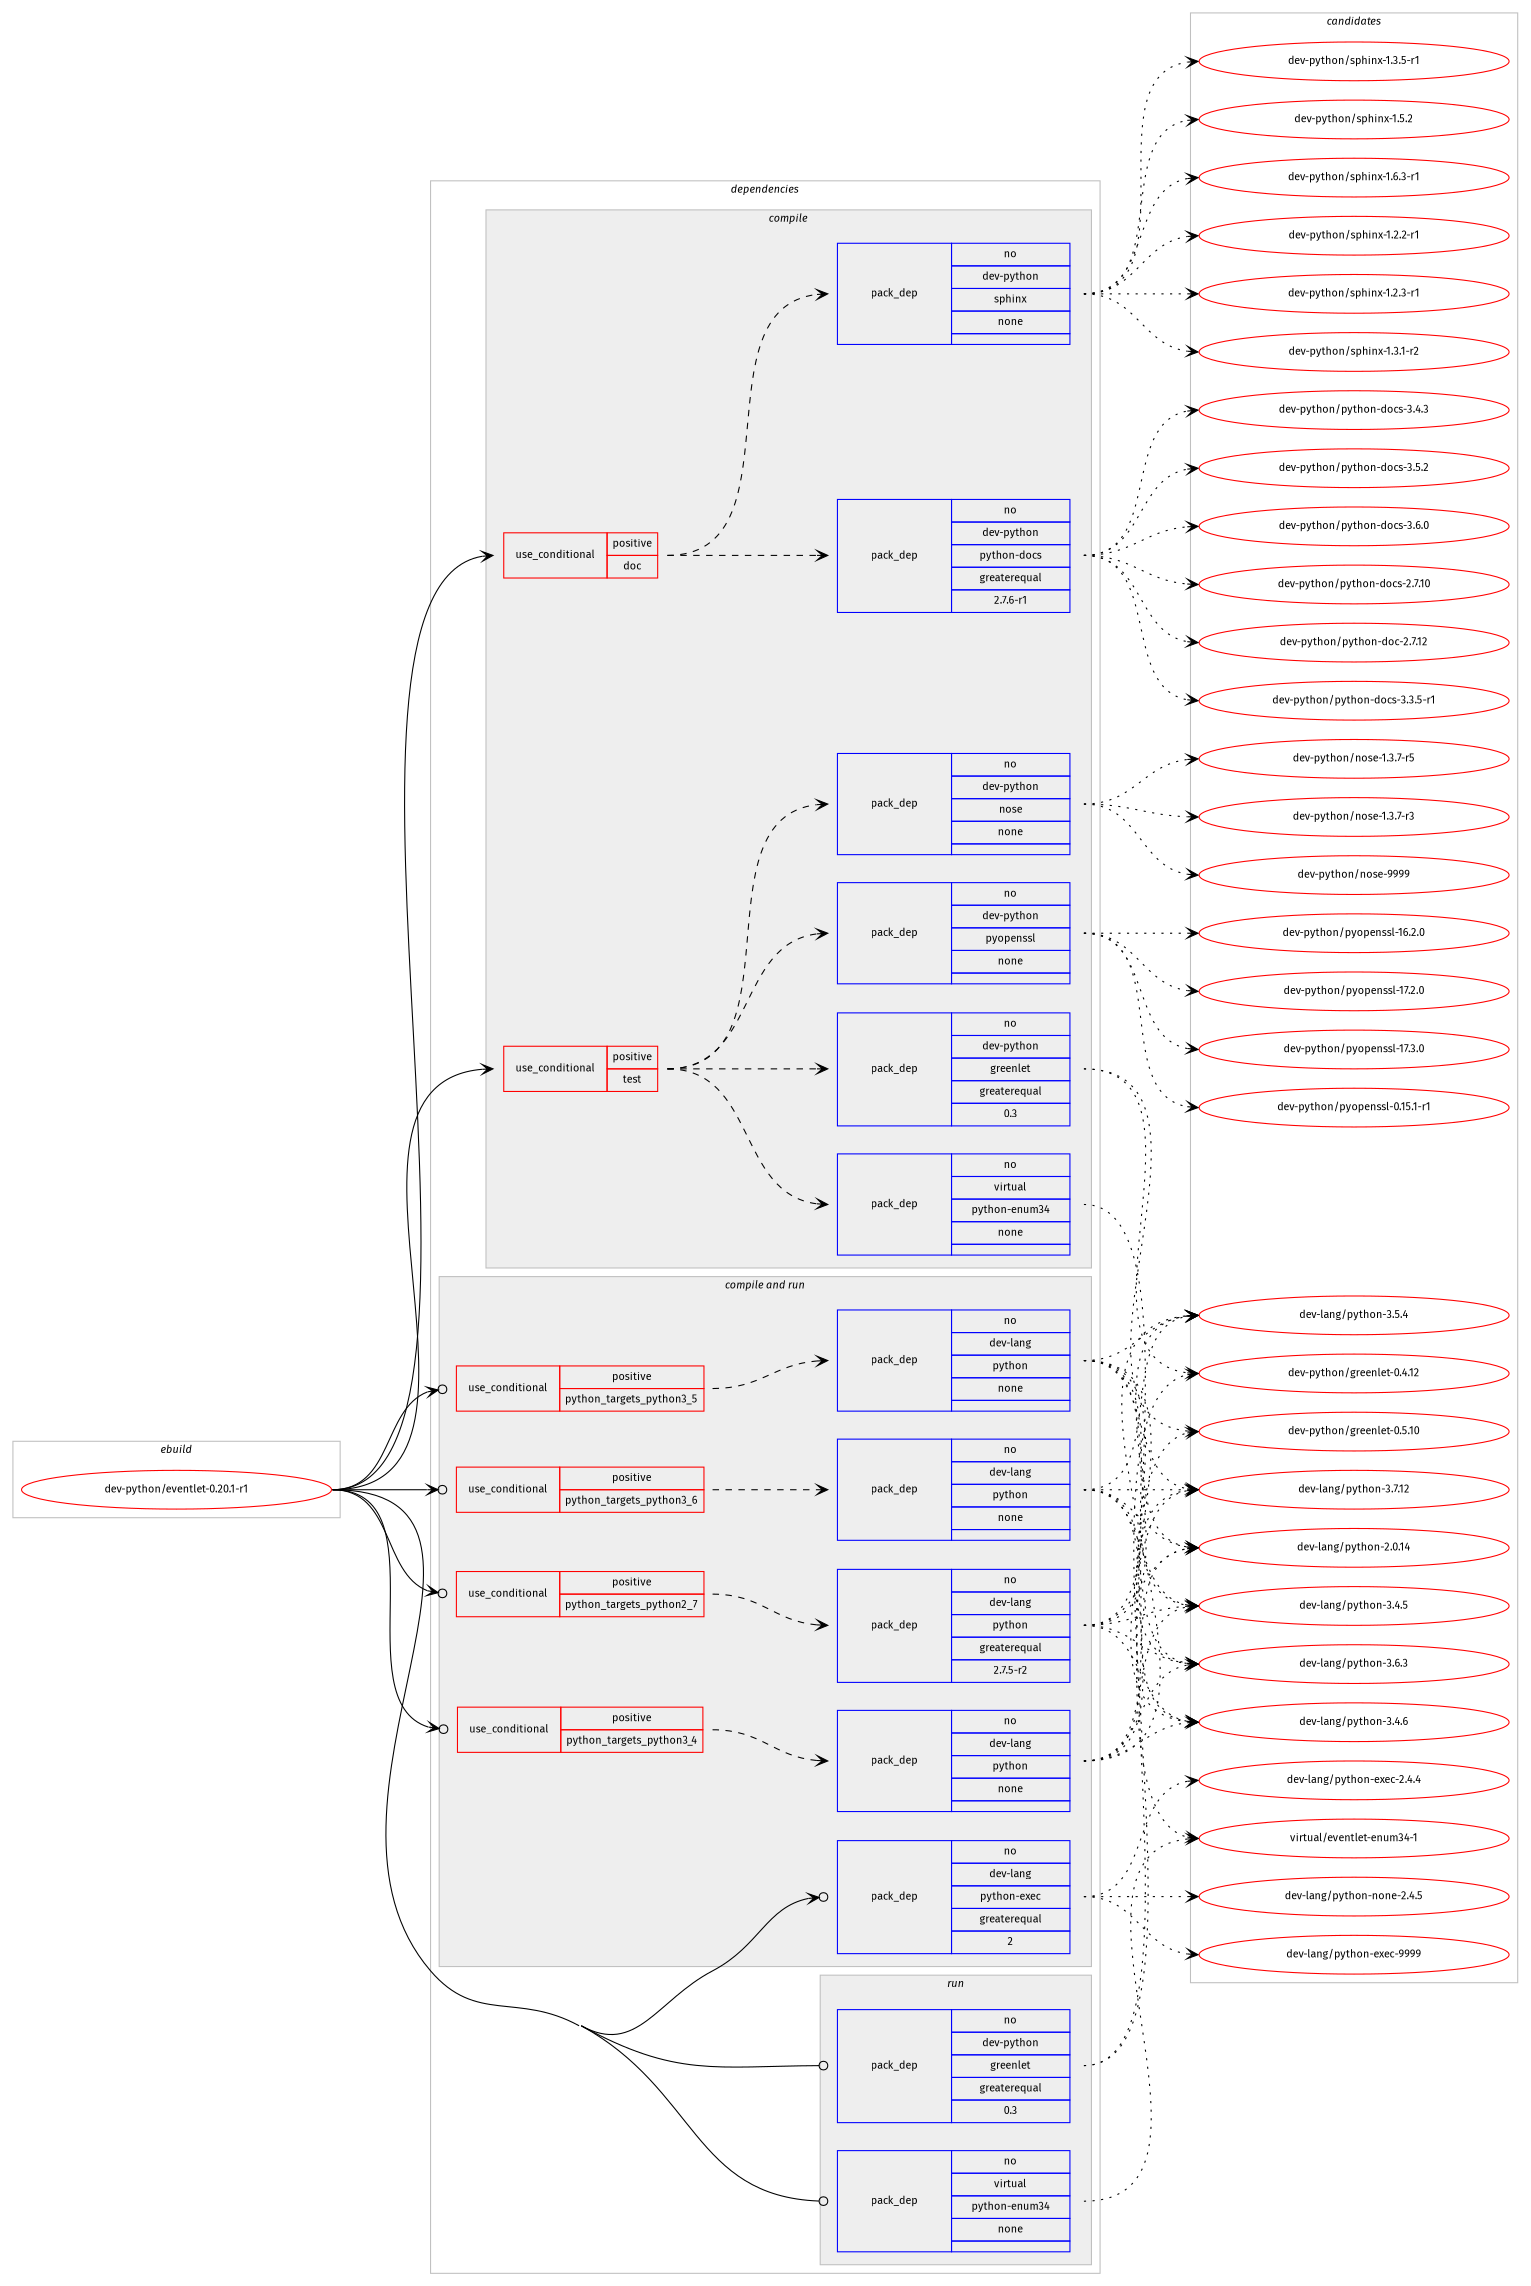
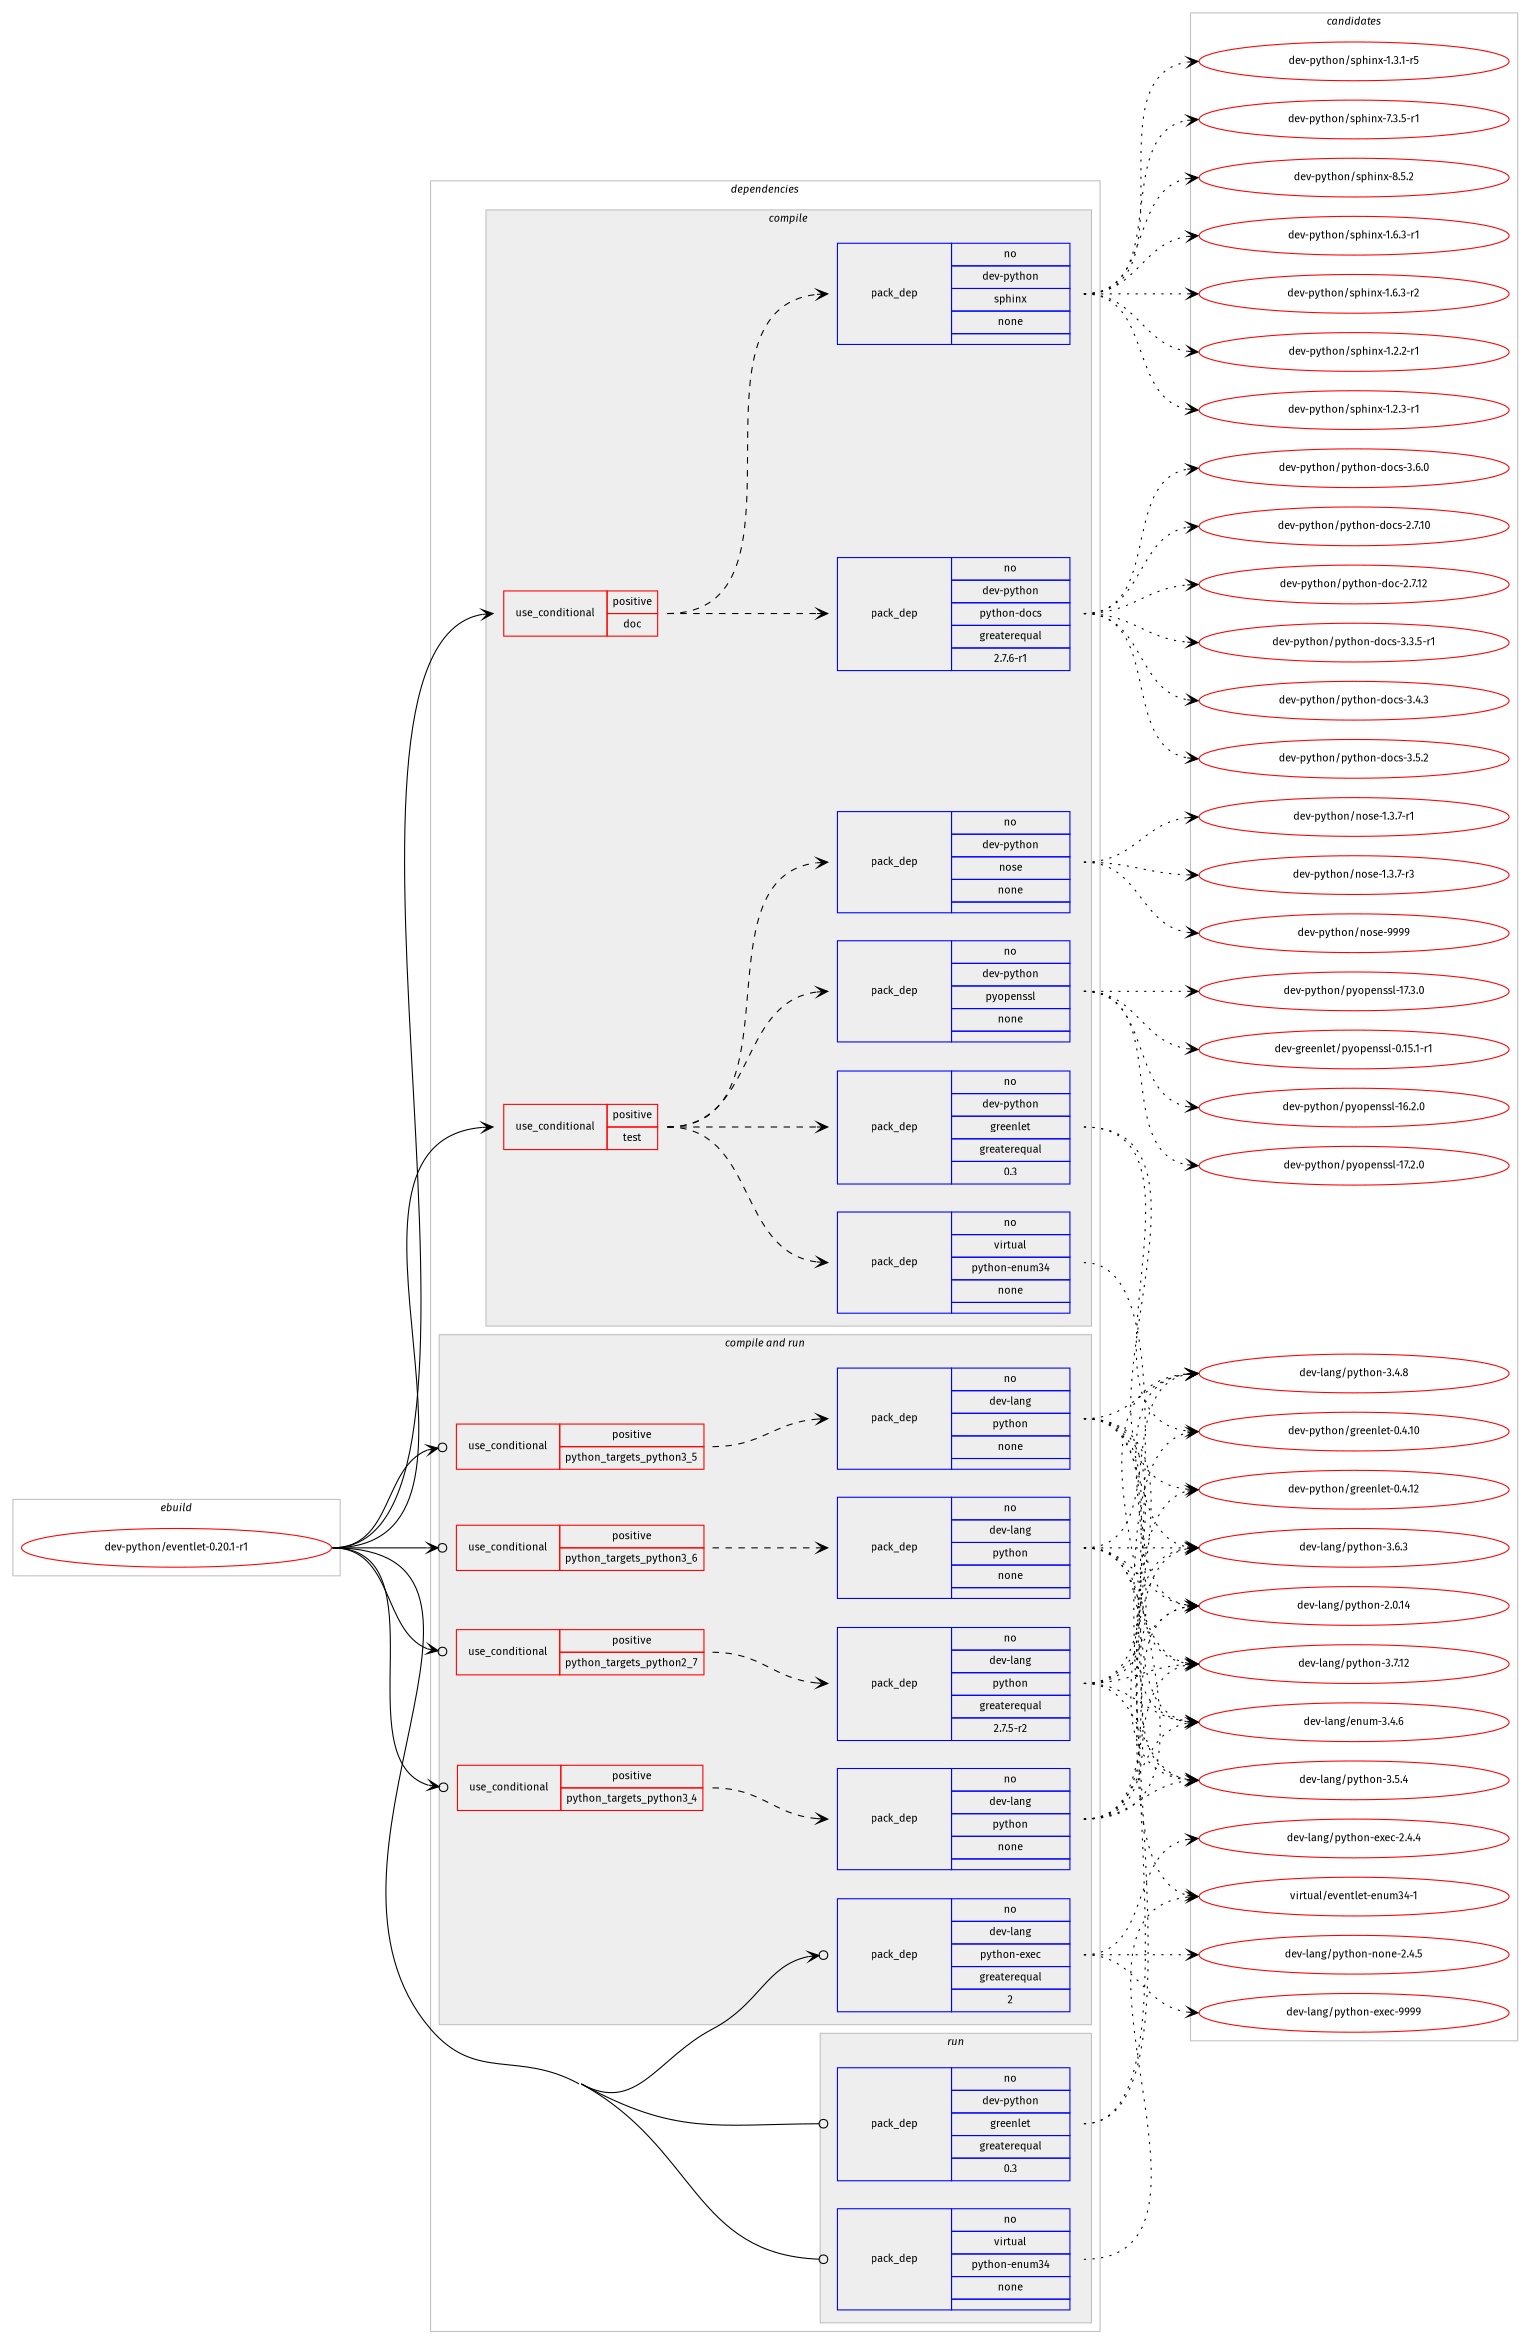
node "dev-python/sphinx-1.3.5-r1": label "dev-python/sphinx-1.3.5-r1" -> "dev-python/sphinx-7.3.5-r1"
node "dev-python/sphinx-1.5.2": label "dev-python/sphinx-1.5.2" -> "dev-python/sphinx-8.5.2"
node "dev-python/sphinx-1.6.3-r2": added
node "dev-python/sphinx-1.3.1-r2": label "dev-python/sphinx-1.3.1-r2" -> "dev-python/sphinx-1.3.1-r5"
node "dev-python/nose-1.3.7-r5": label "dev-python/nose-1.3.7-r5" -> "dev-python/nose-1.3.7-r1"
node "dev-python/pyopenssl-0.15.1-r1": label "dev-python/pyopenssl-0.15.1-r1" -> "dev-greenlet/pyopenssl-0.15.1-r1"
node "dev-python/greenlet-0.5.10": label "dev-python/greenlet-0.5.10" -> "dev-python/greenlet-0.4.10"
node "dev-lang/python-3.4.5": label "dev-lang/python-3.4.5" -> "dev-lang/python-3.4.8"
node "dev-lang/python-3.4.6": label "dev-lang/python-3.4.6" -> "dev-lang/enum-3.4.6"
